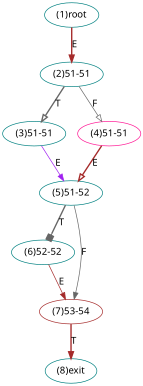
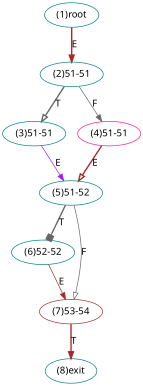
edge "(2)51-51" -> "(4)51-51": arrowhead onormal -> normal
edge "(5)51-52" -> "(7)53-54": arrowhead normal -> onormal
